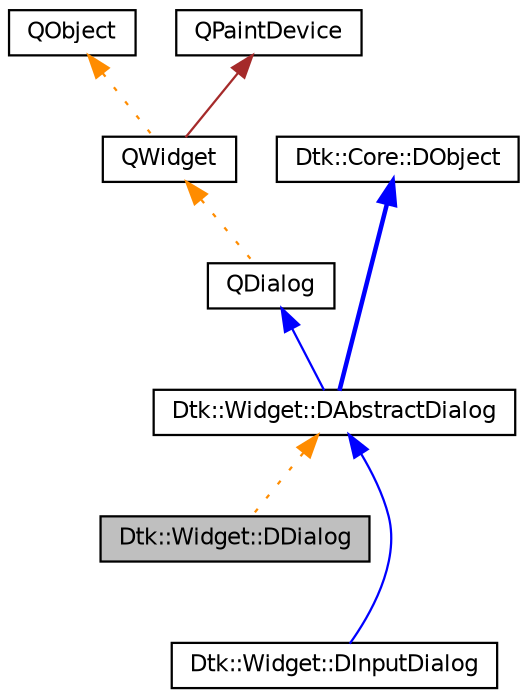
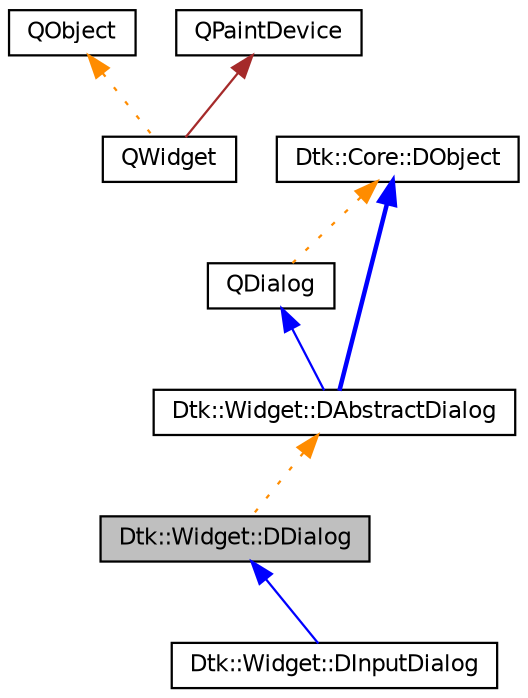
edge "QDialog" -> "QWidget": now "QDialog" -> "Dtk::Core::DObject"
edge "Dtk::Widget::DInputDialog" -> "Dtk::Widget::DAbstractDialog": now "Dtk::Widget::DInputDialog" -> "Dtk::Widget::DDialog"
